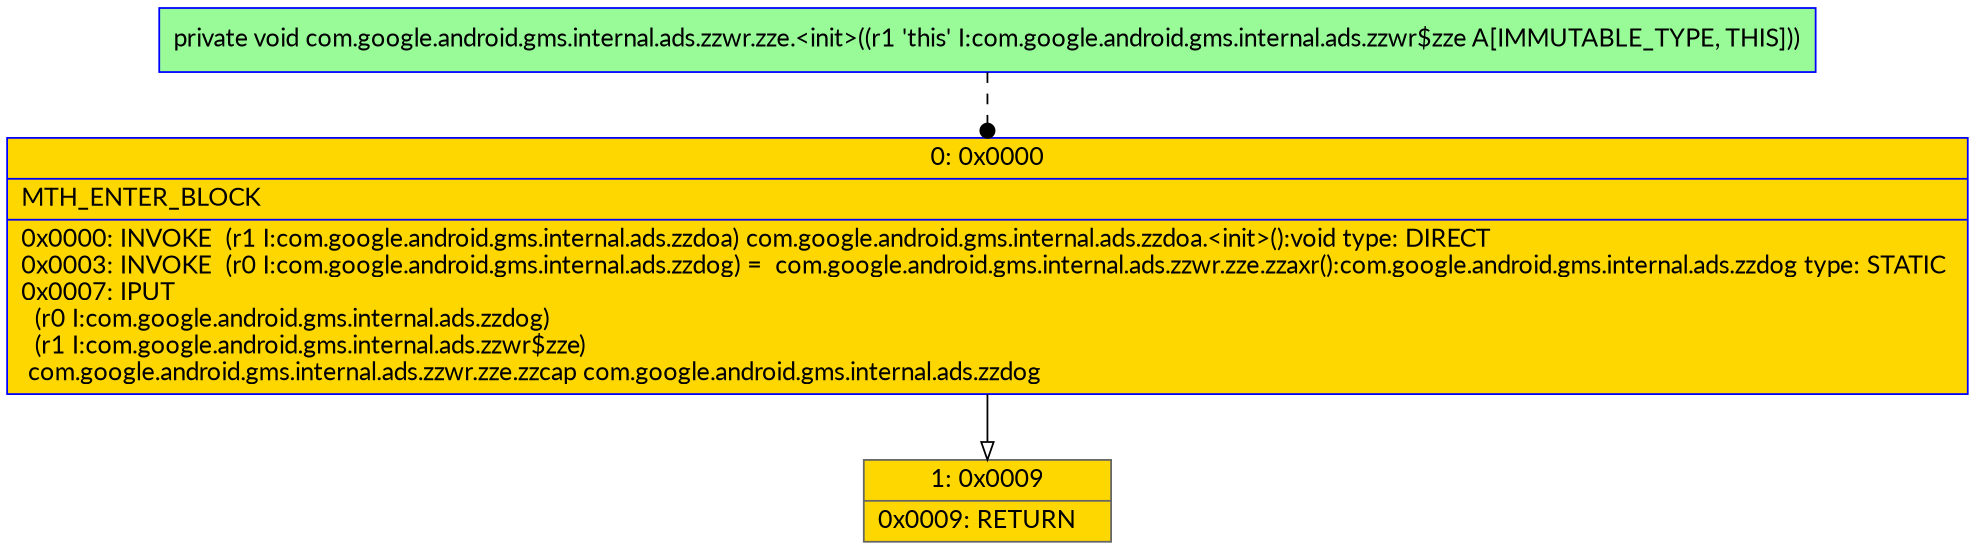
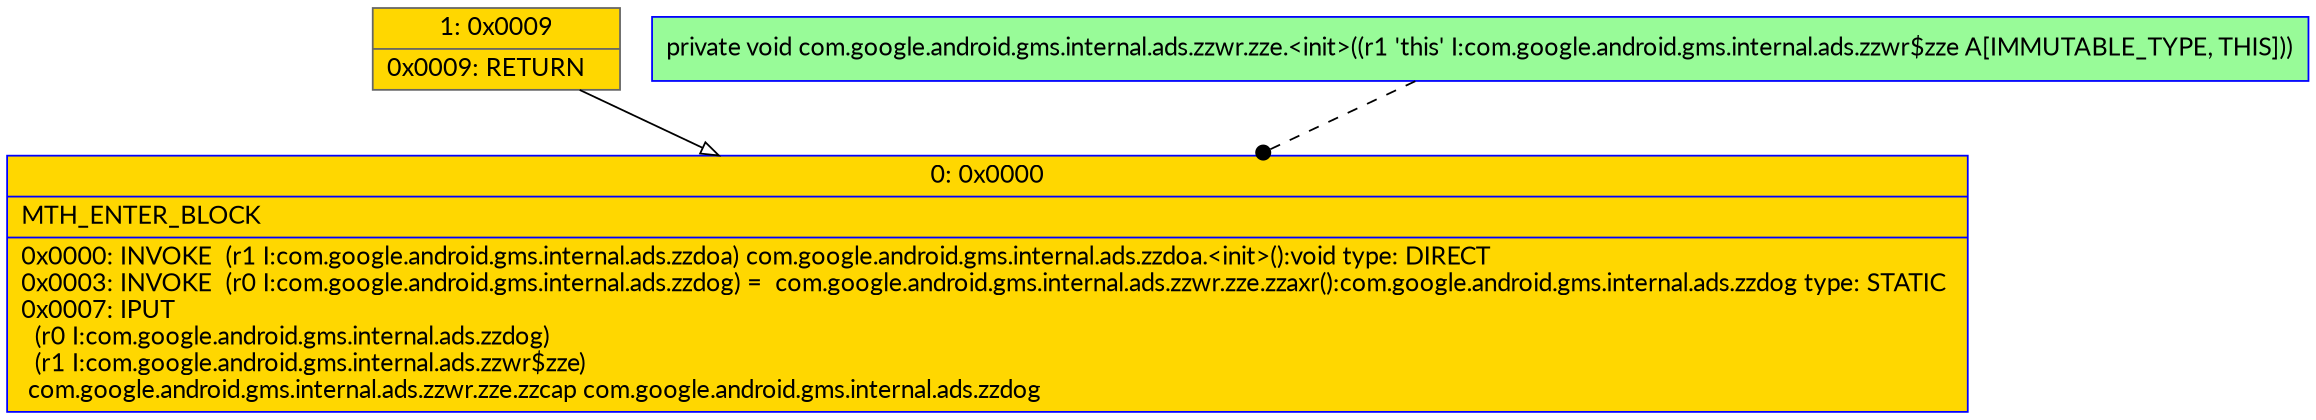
edge "0: 0x0000" -> "1: 0x0009": reversed
